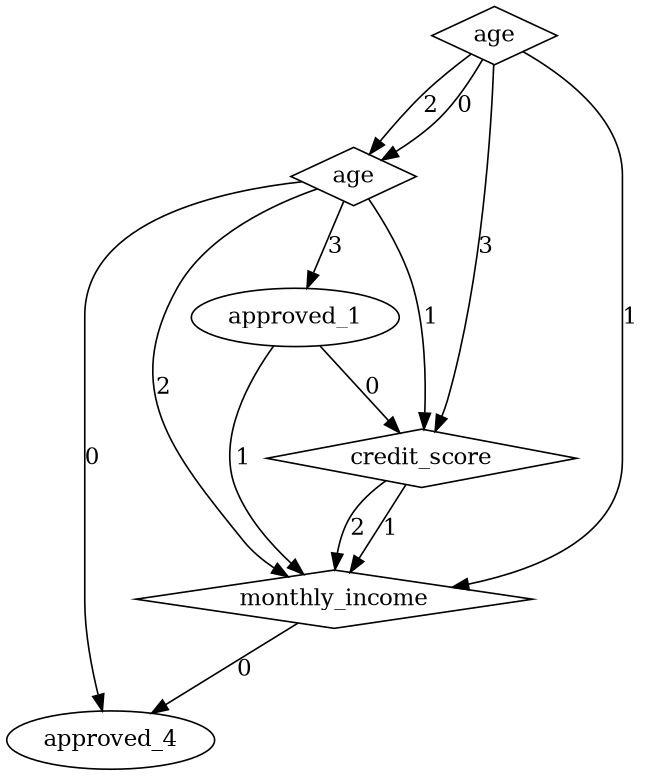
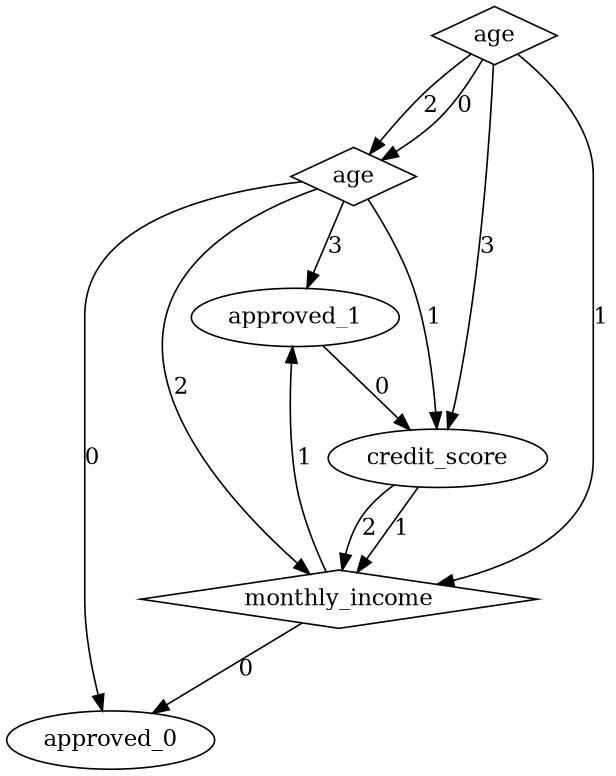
node "credit_score": shape diamond -> ellipse
edge "approved_1" -> "monthly_income": reversed
node "approved_4": label "approved_4" -> "approved_0"
